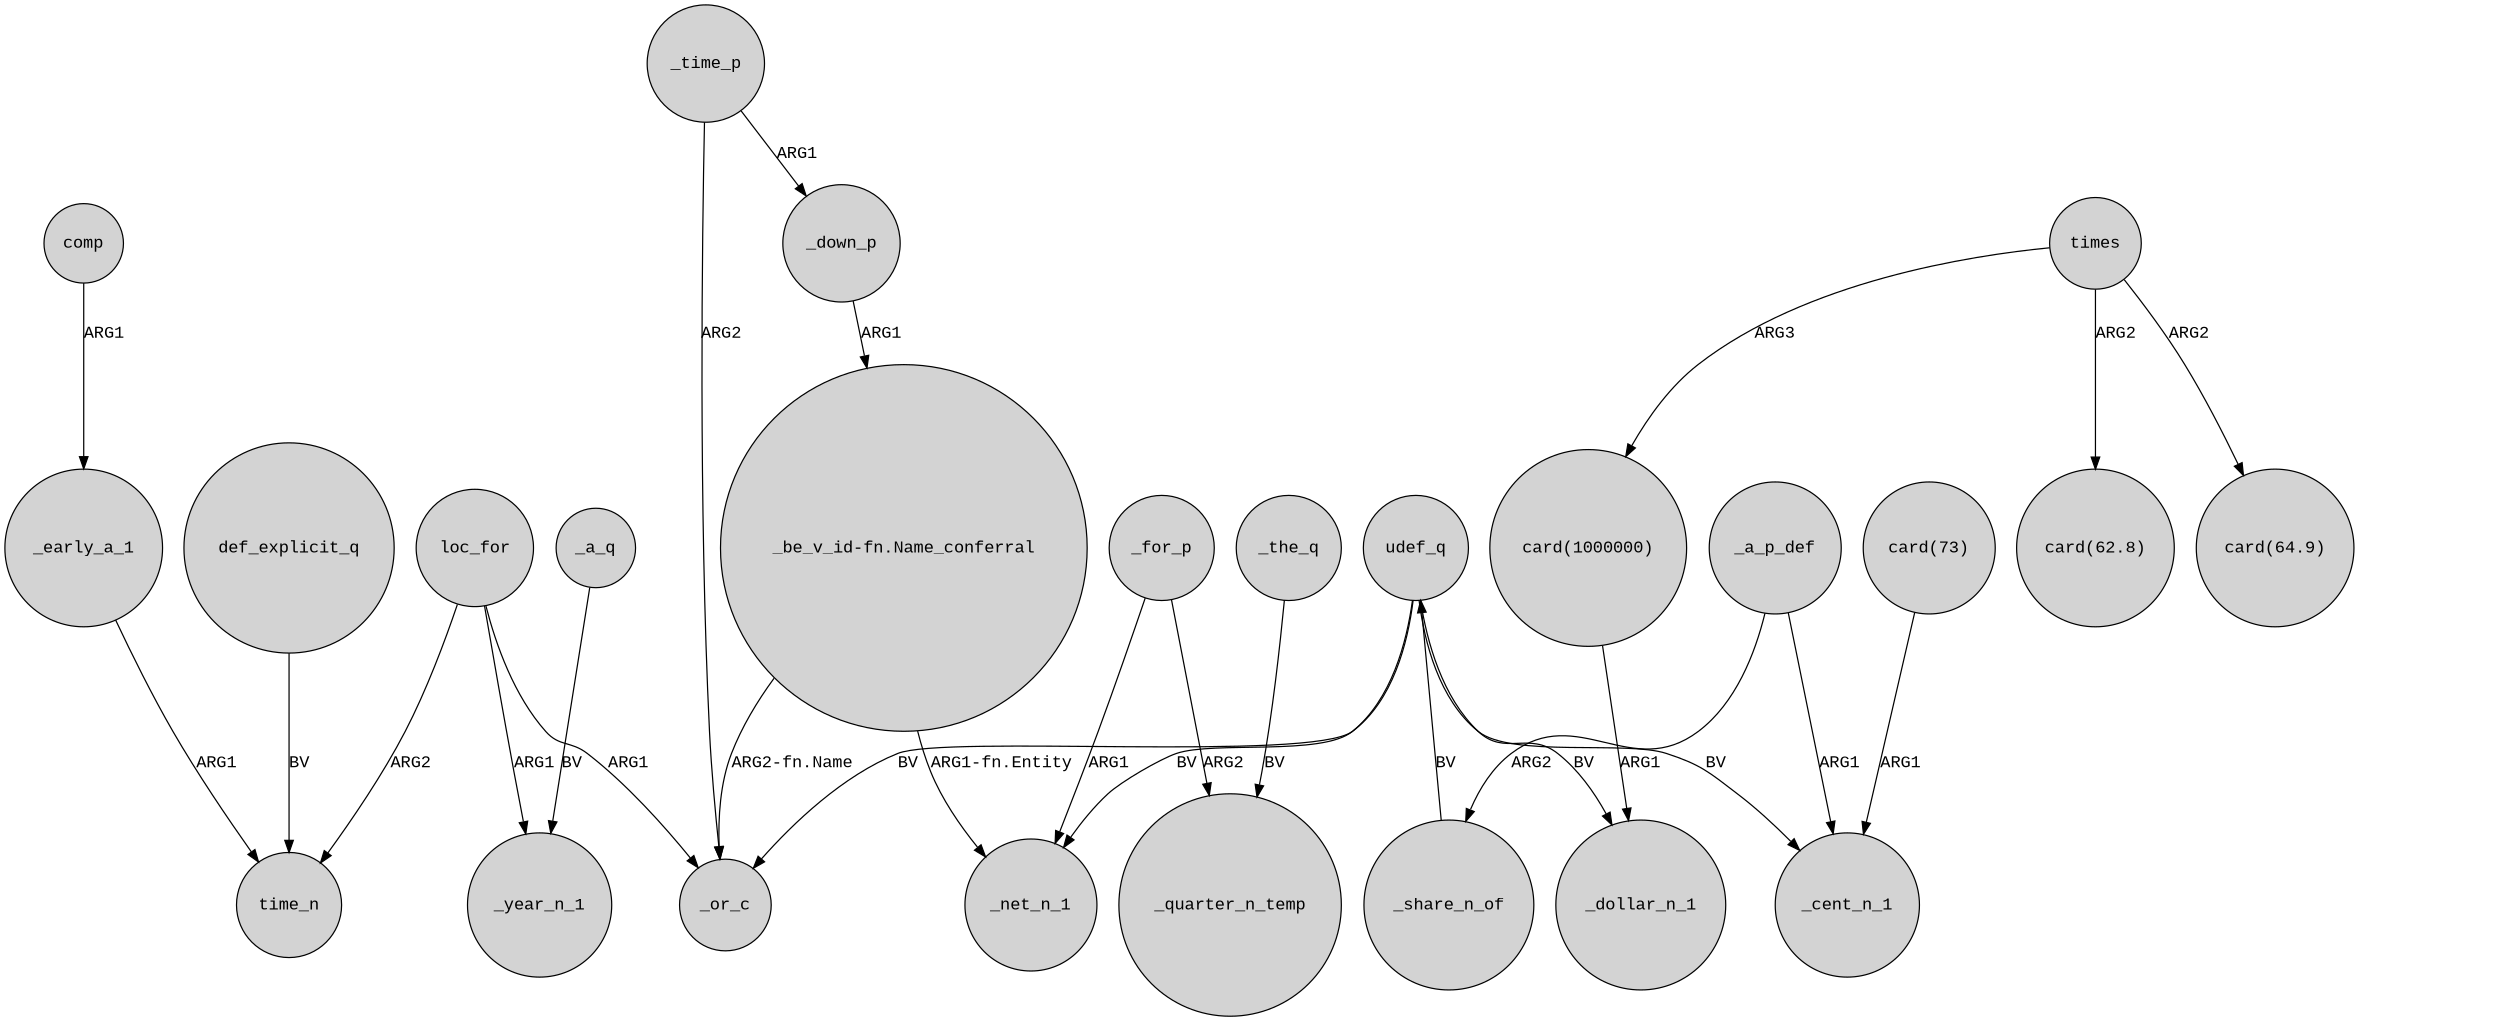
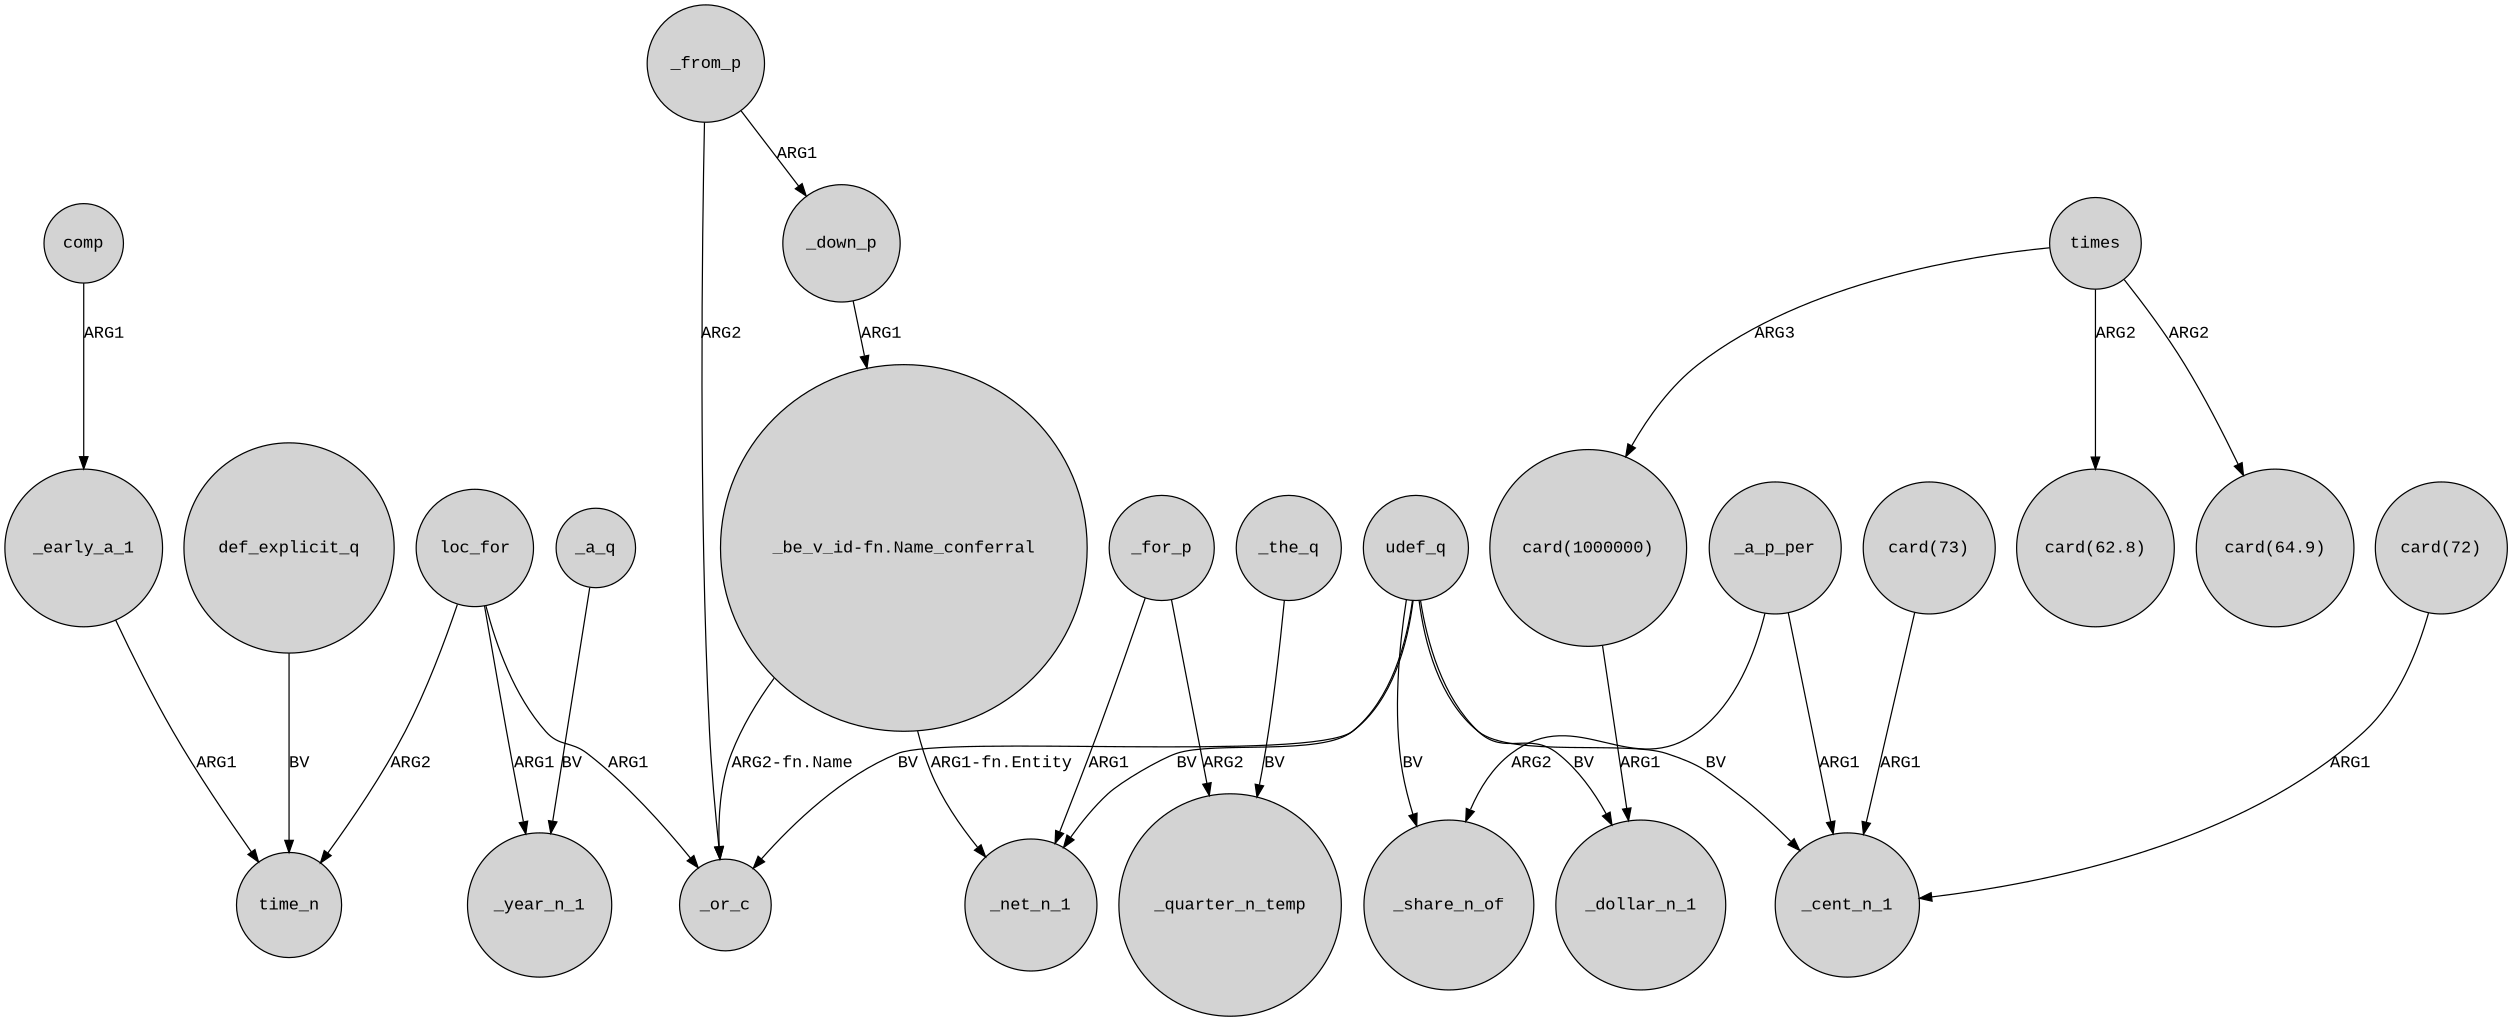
node "_time_p": label "_time_p" -> "_from_p"
node "_a_p_def": label "_a_p_def" -> "_a_p_per"
node "card(72)": added
edge "_share_n_of" -> "udef_q": reversed
